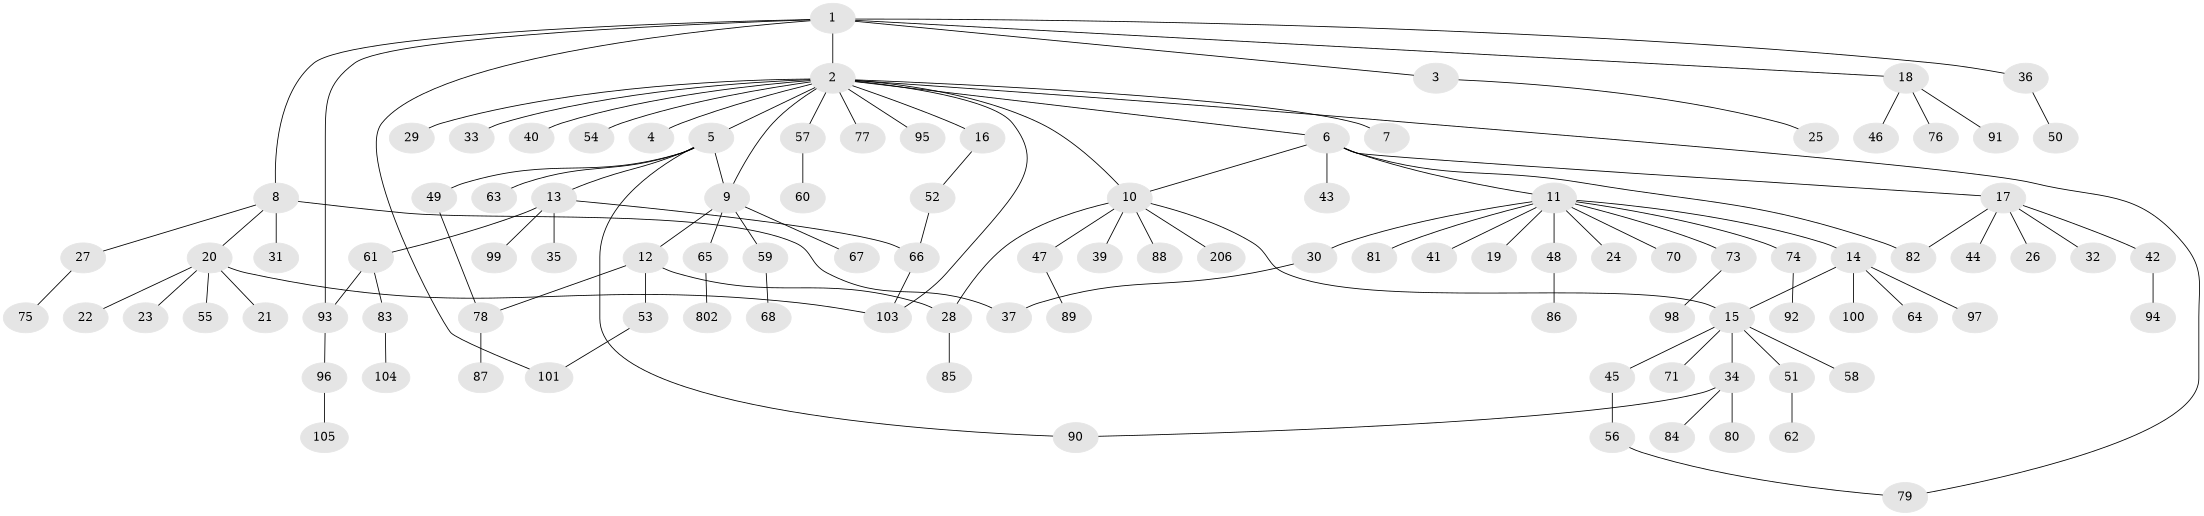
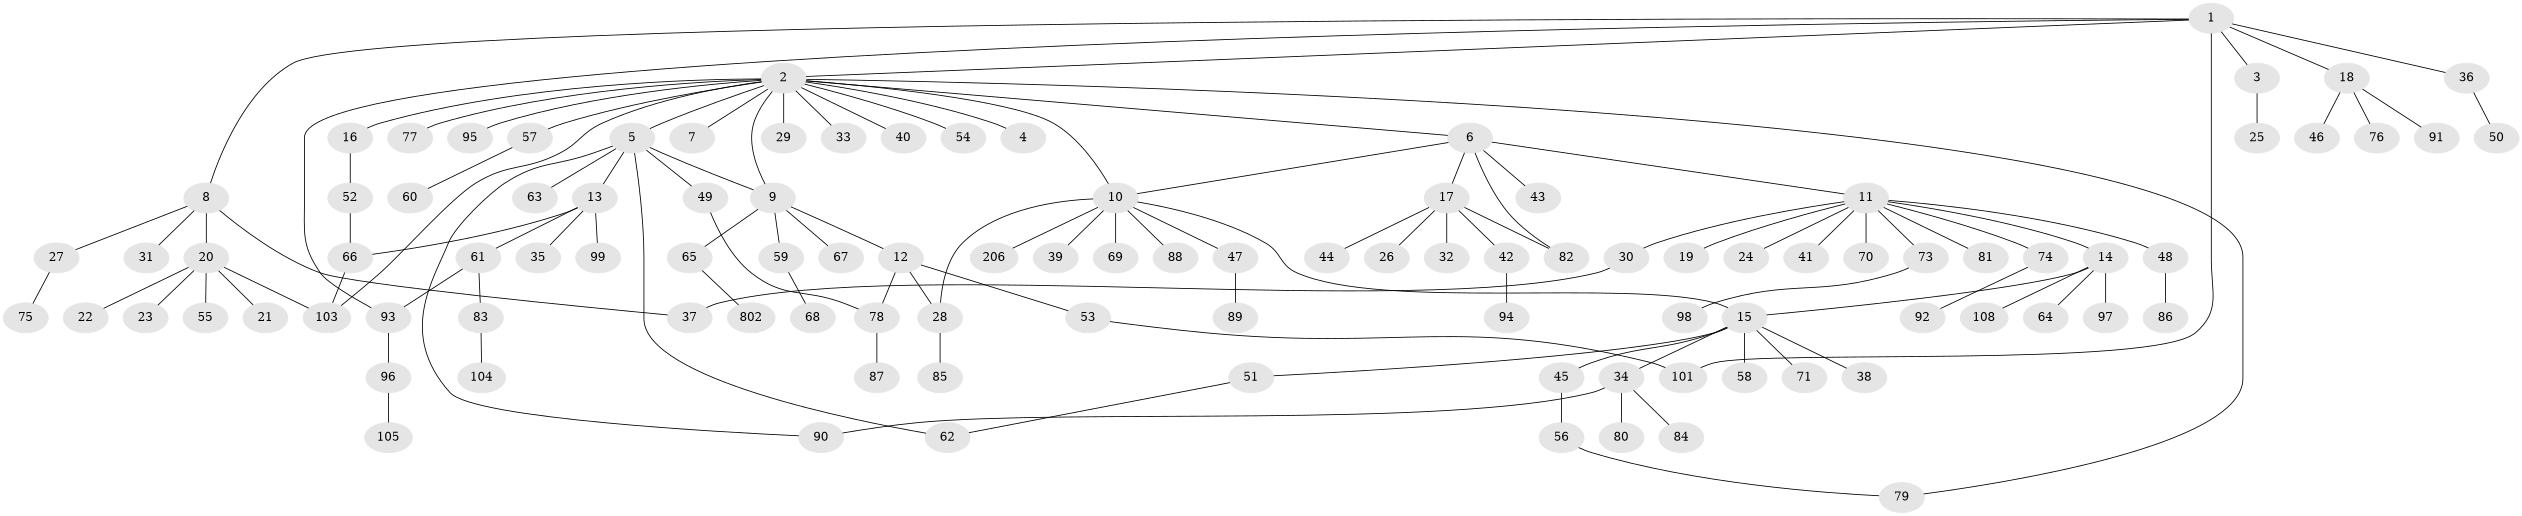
node "69": added
node "100": label "100" -> "108"
edge "5" -- "62": added
node "38": added
